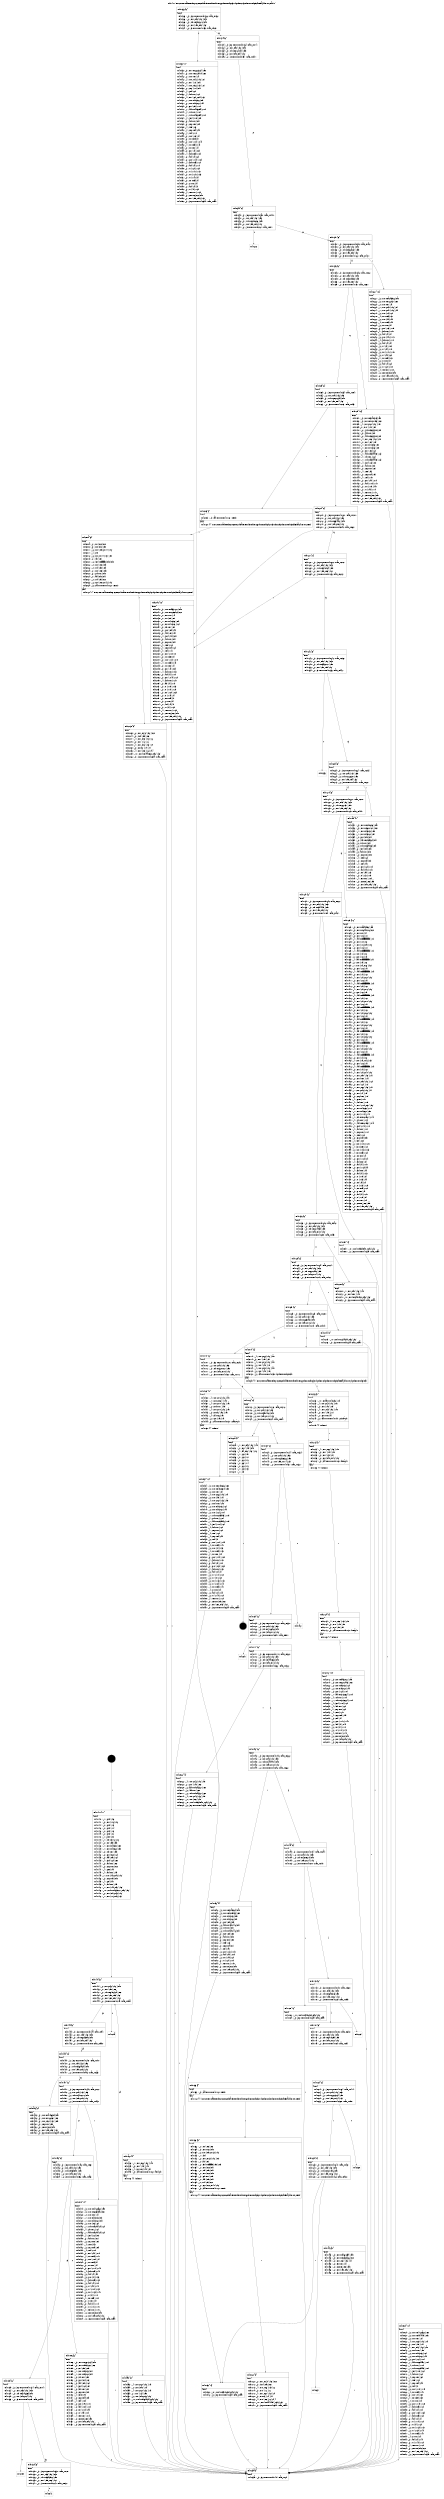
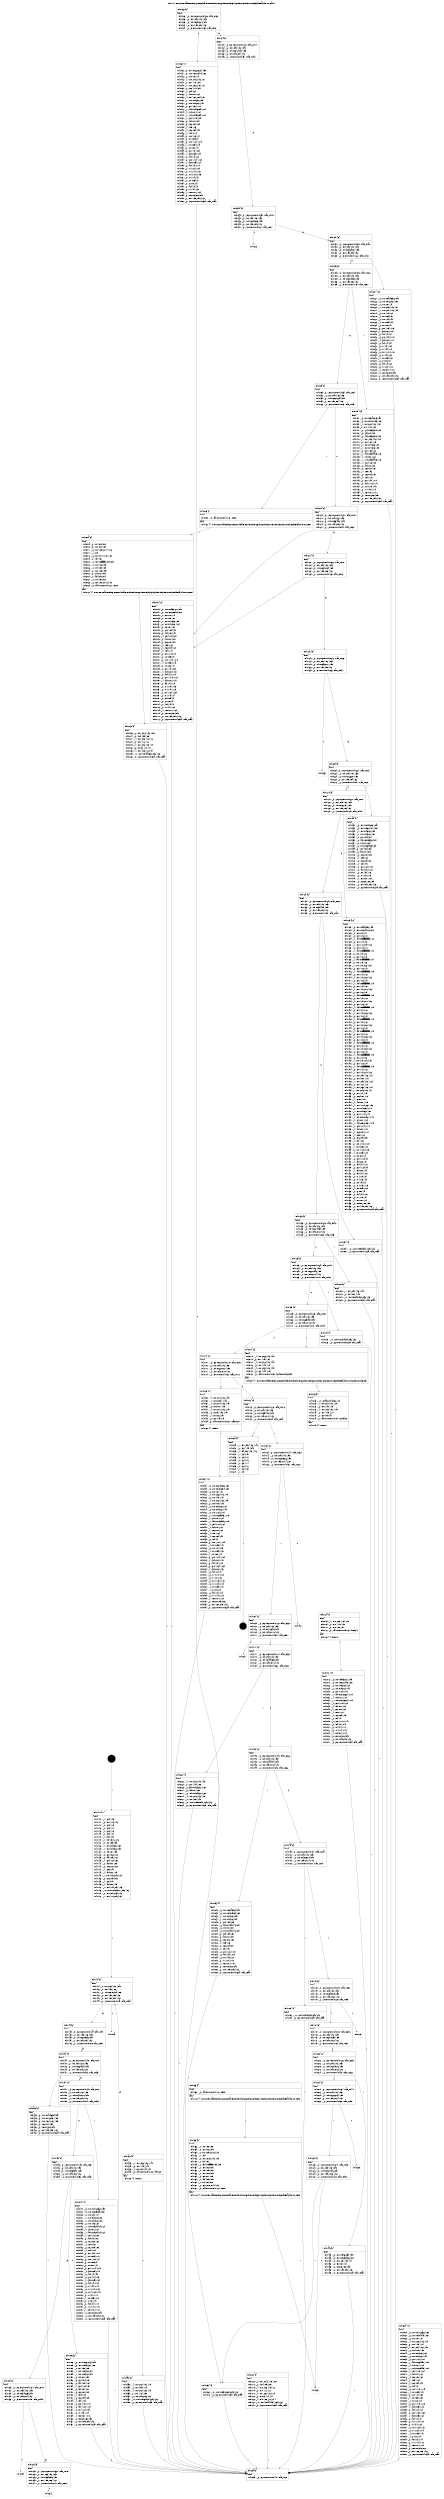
node "0x402154 [21]": removed
node "0x401803 [28]": added
edge "0x401c38 [52]" -> "0x401c6c [42]": now "0x401c38 [52]" -> "0x401857"
